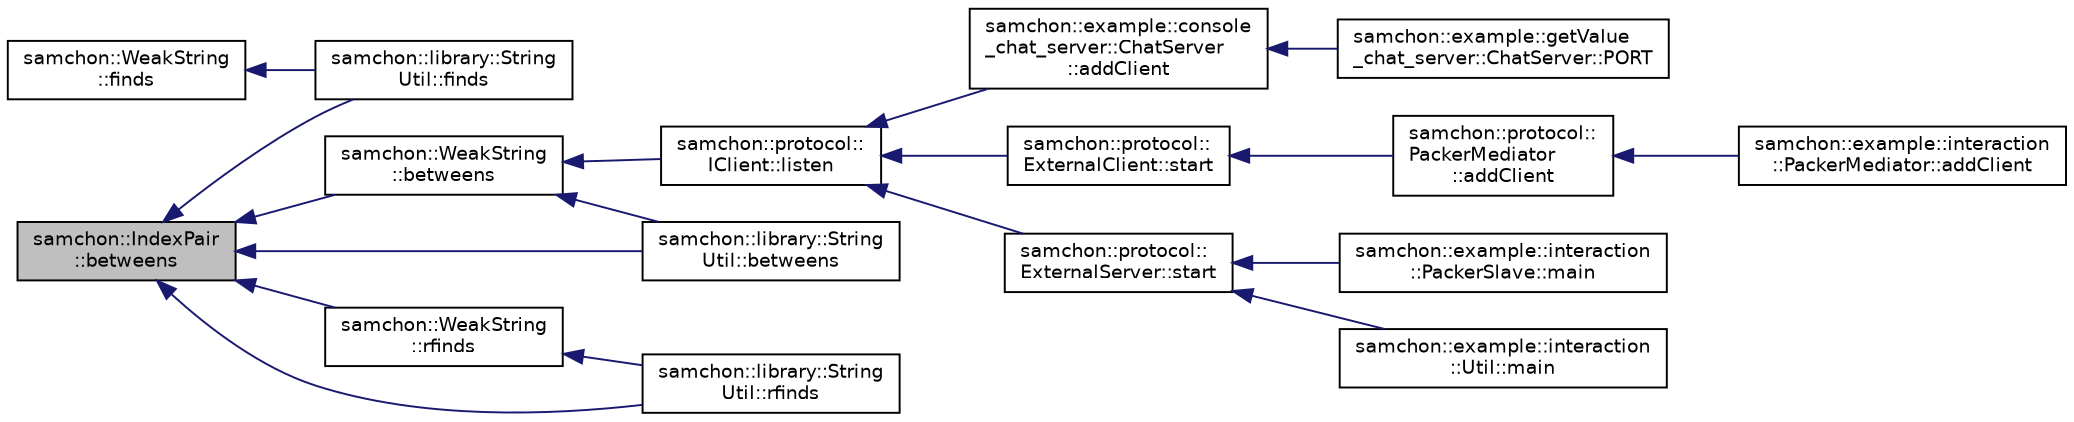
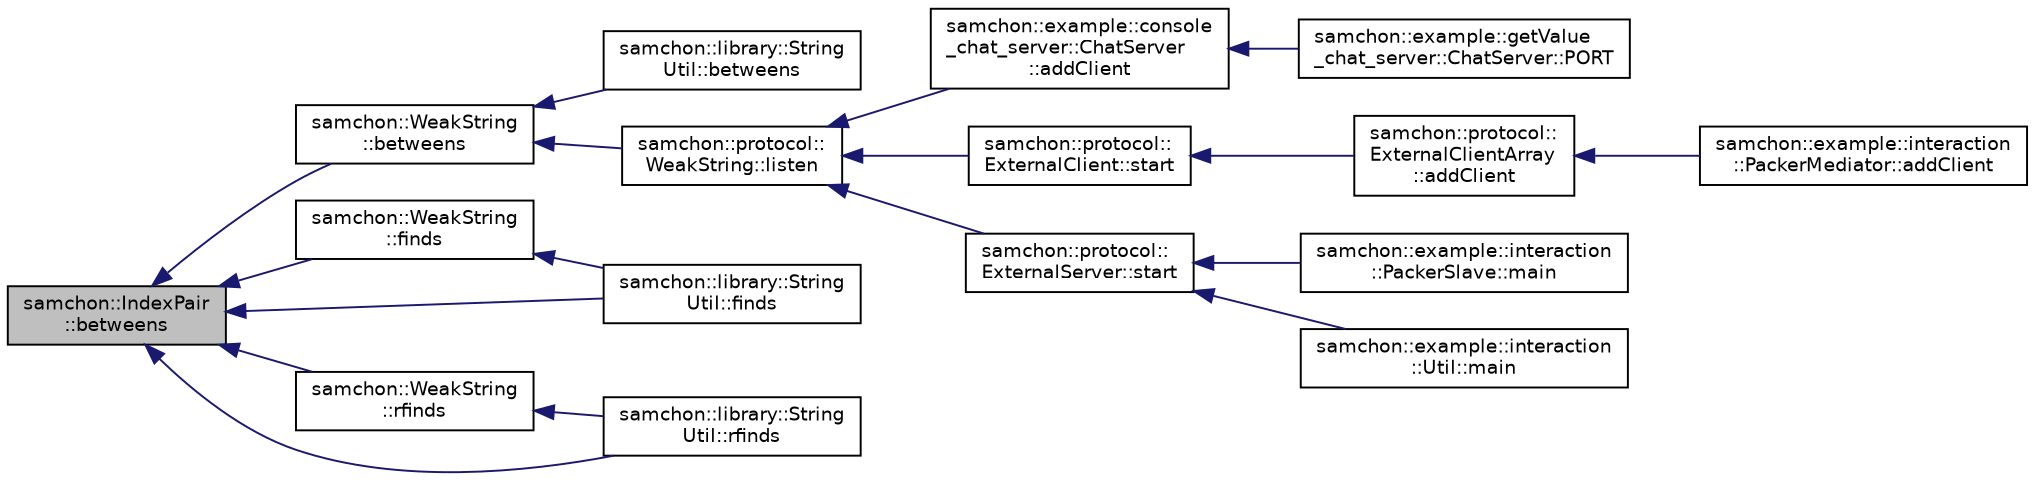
node "samchon::protocol:: IClient::listen": label "samchon::protocol:: IClient::listen" -> "samchon::protocol:: WeakString::listen"
node "samchon::protocol:: PackerMediator ::addClient": label "samchon::protocol:: PackerMediator ::addClient" -> "samchon::protocol:: ExternalClientArray ::addClient"
edge "samchon::library::String Util::betweens" -> "samchon::IndexPair ::betweens": now "samchon::WeakString ::finds" -> "samchon::IndexPair ::betweens"
